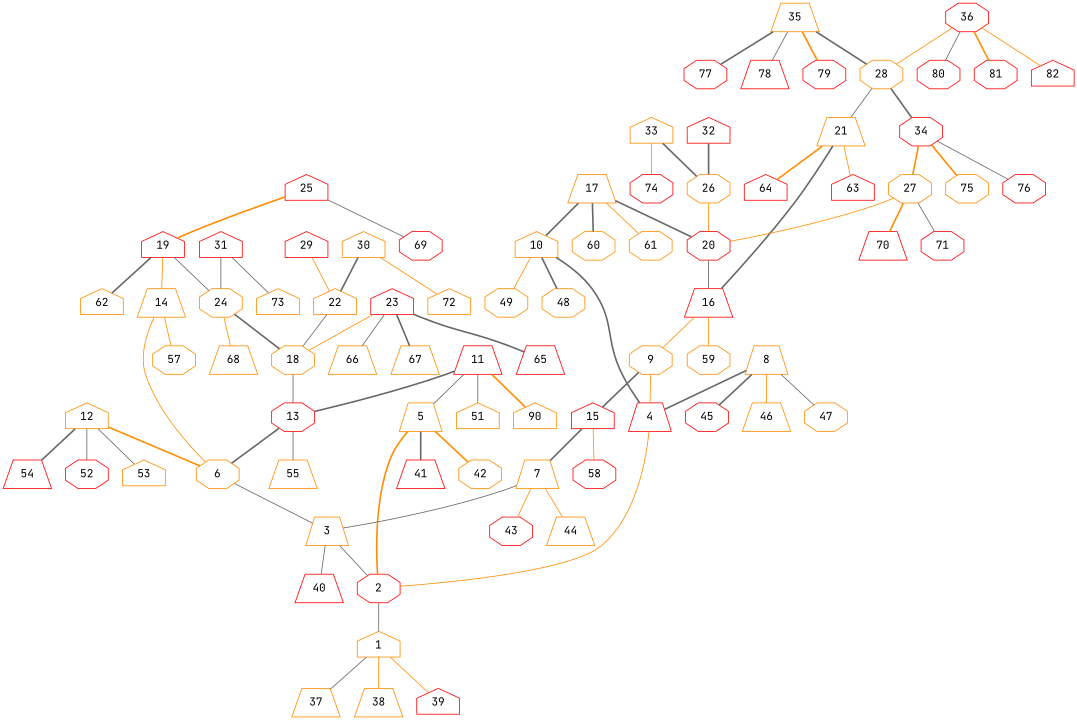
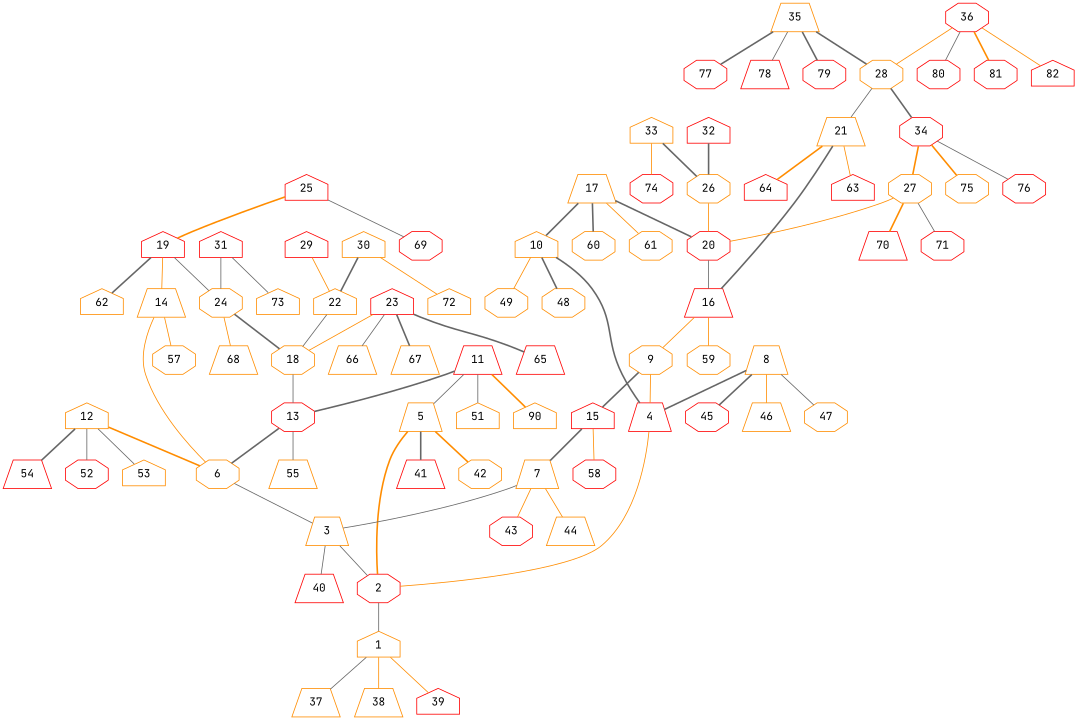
edge "35" -- "79": color darkorange -> gray40
